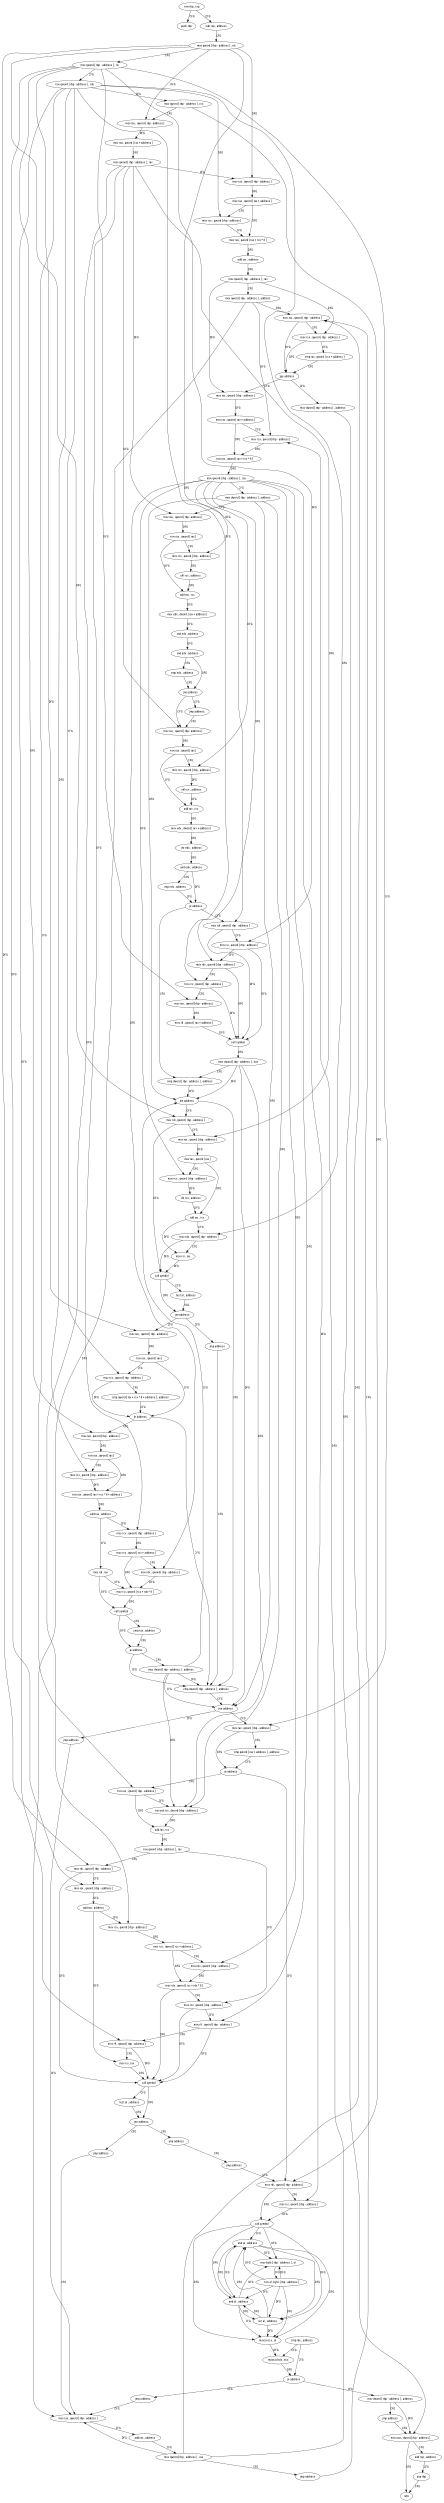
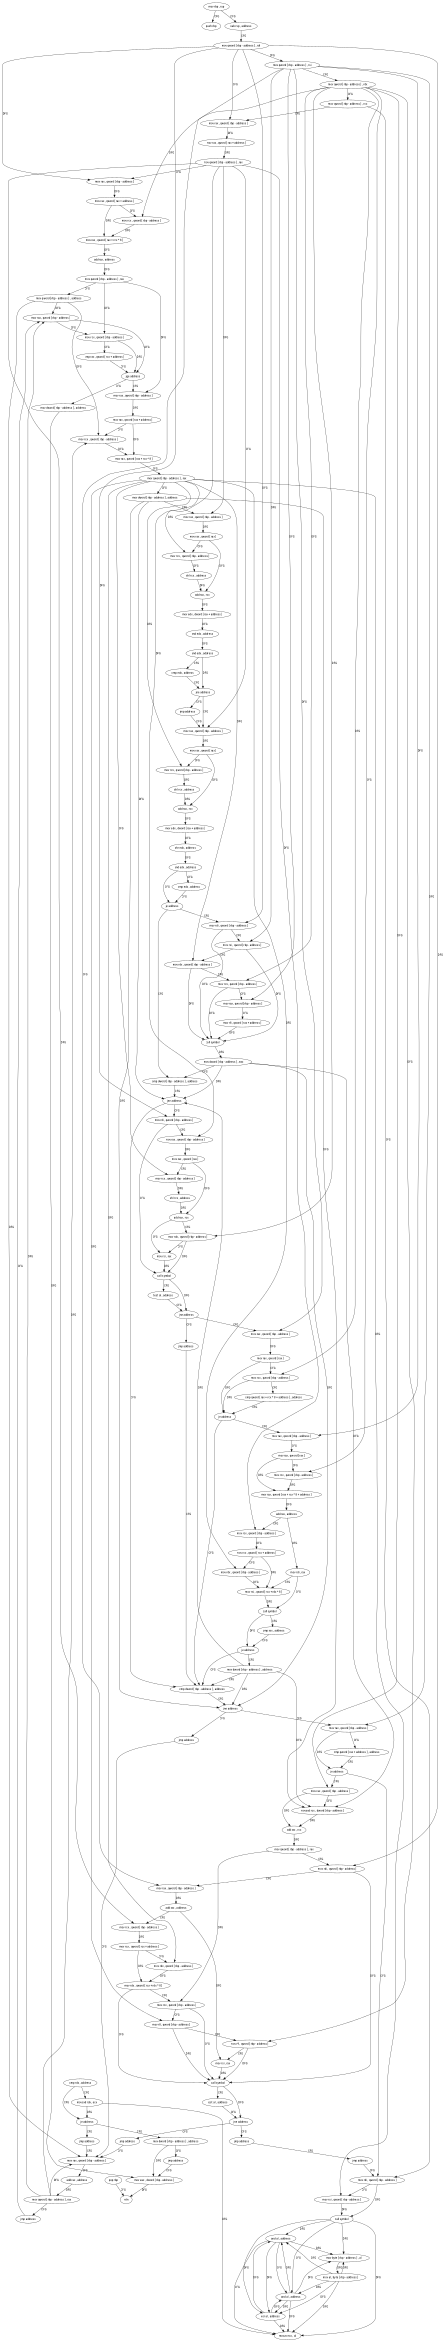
edge "movzx ecx , al" -> "movsxd rdx , ecx": reversed
node "add rsp , address": removed
